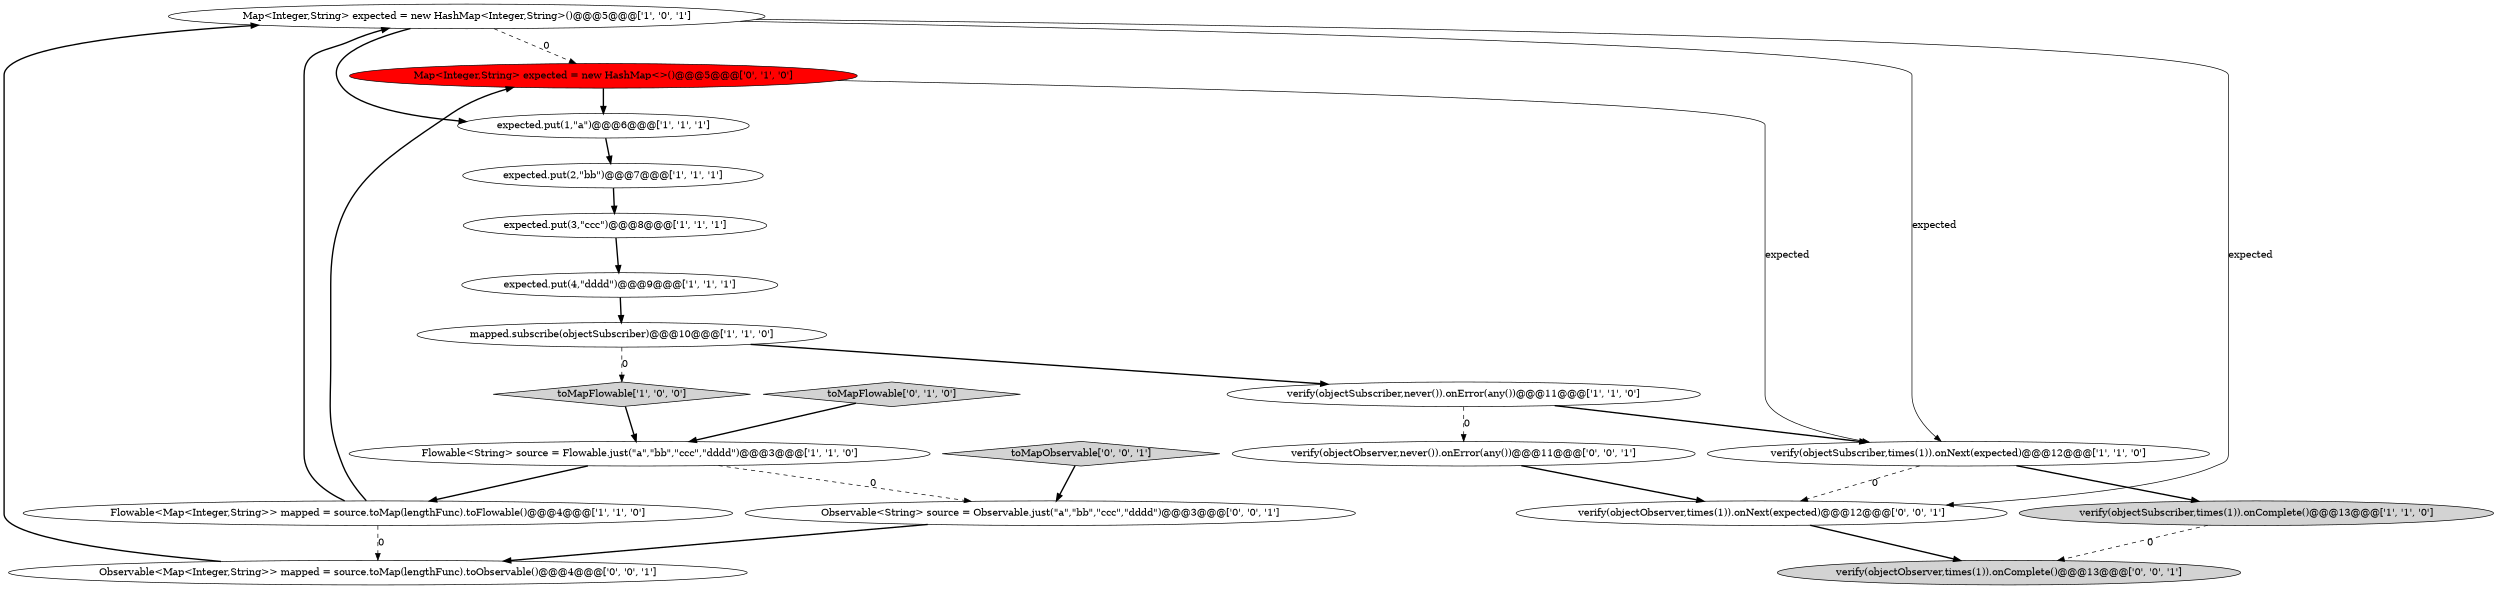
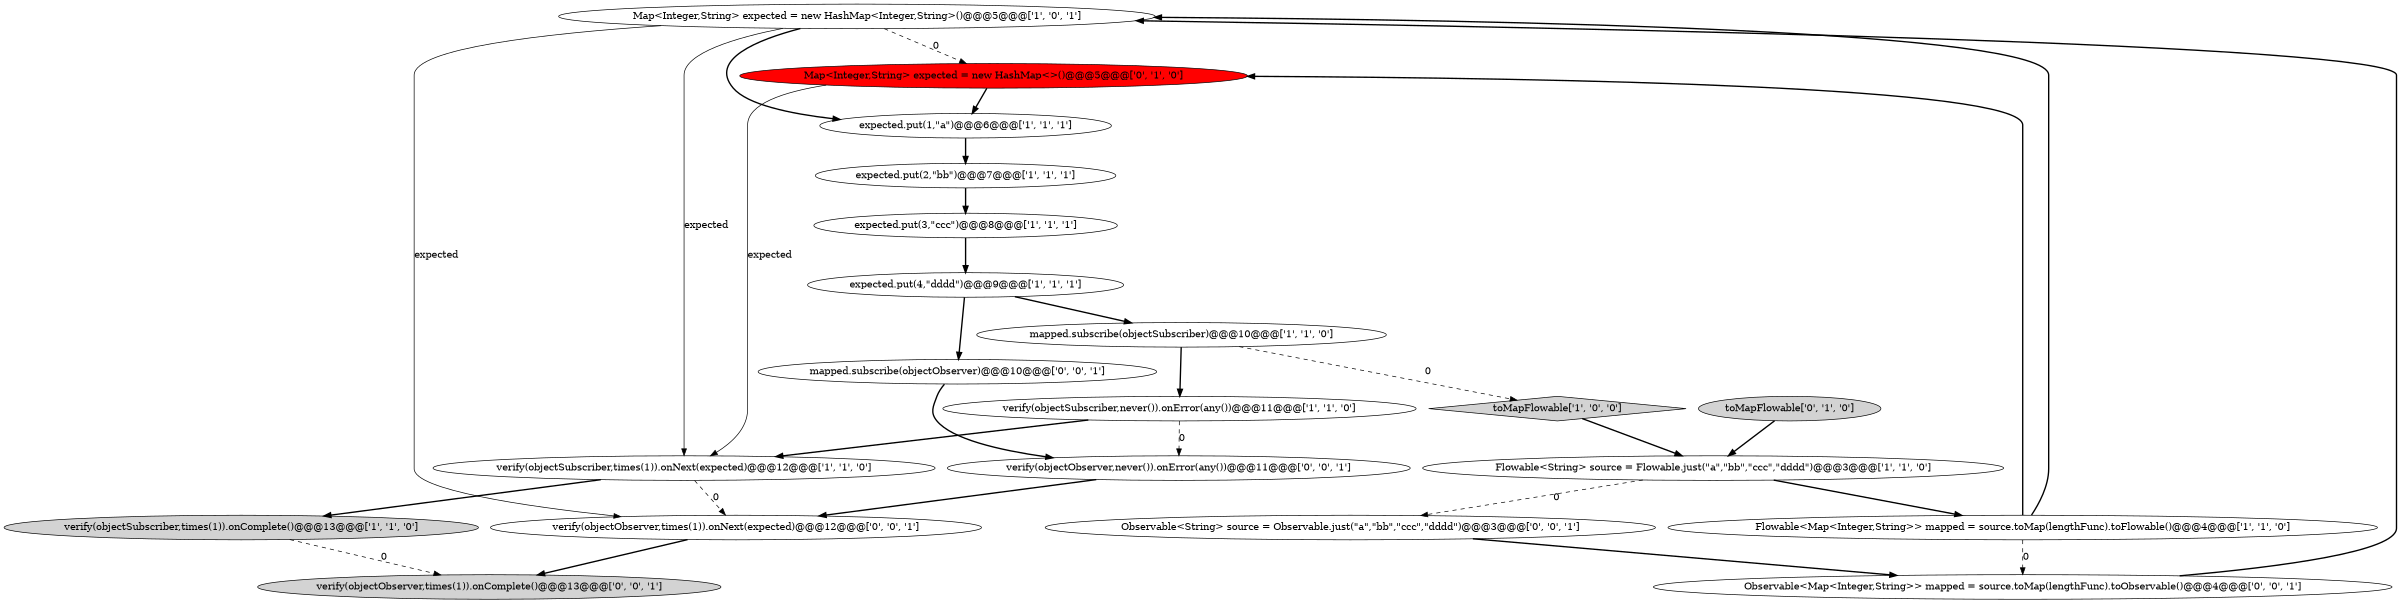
node "mapped.subscribe(objectObserver)@@@10@@@['0', '0', '1']": added
node "toMapFlowable['0', '1', '0']": shape diamond -> ellipse
node "toMapObservable['0', '0', '1']": removed
